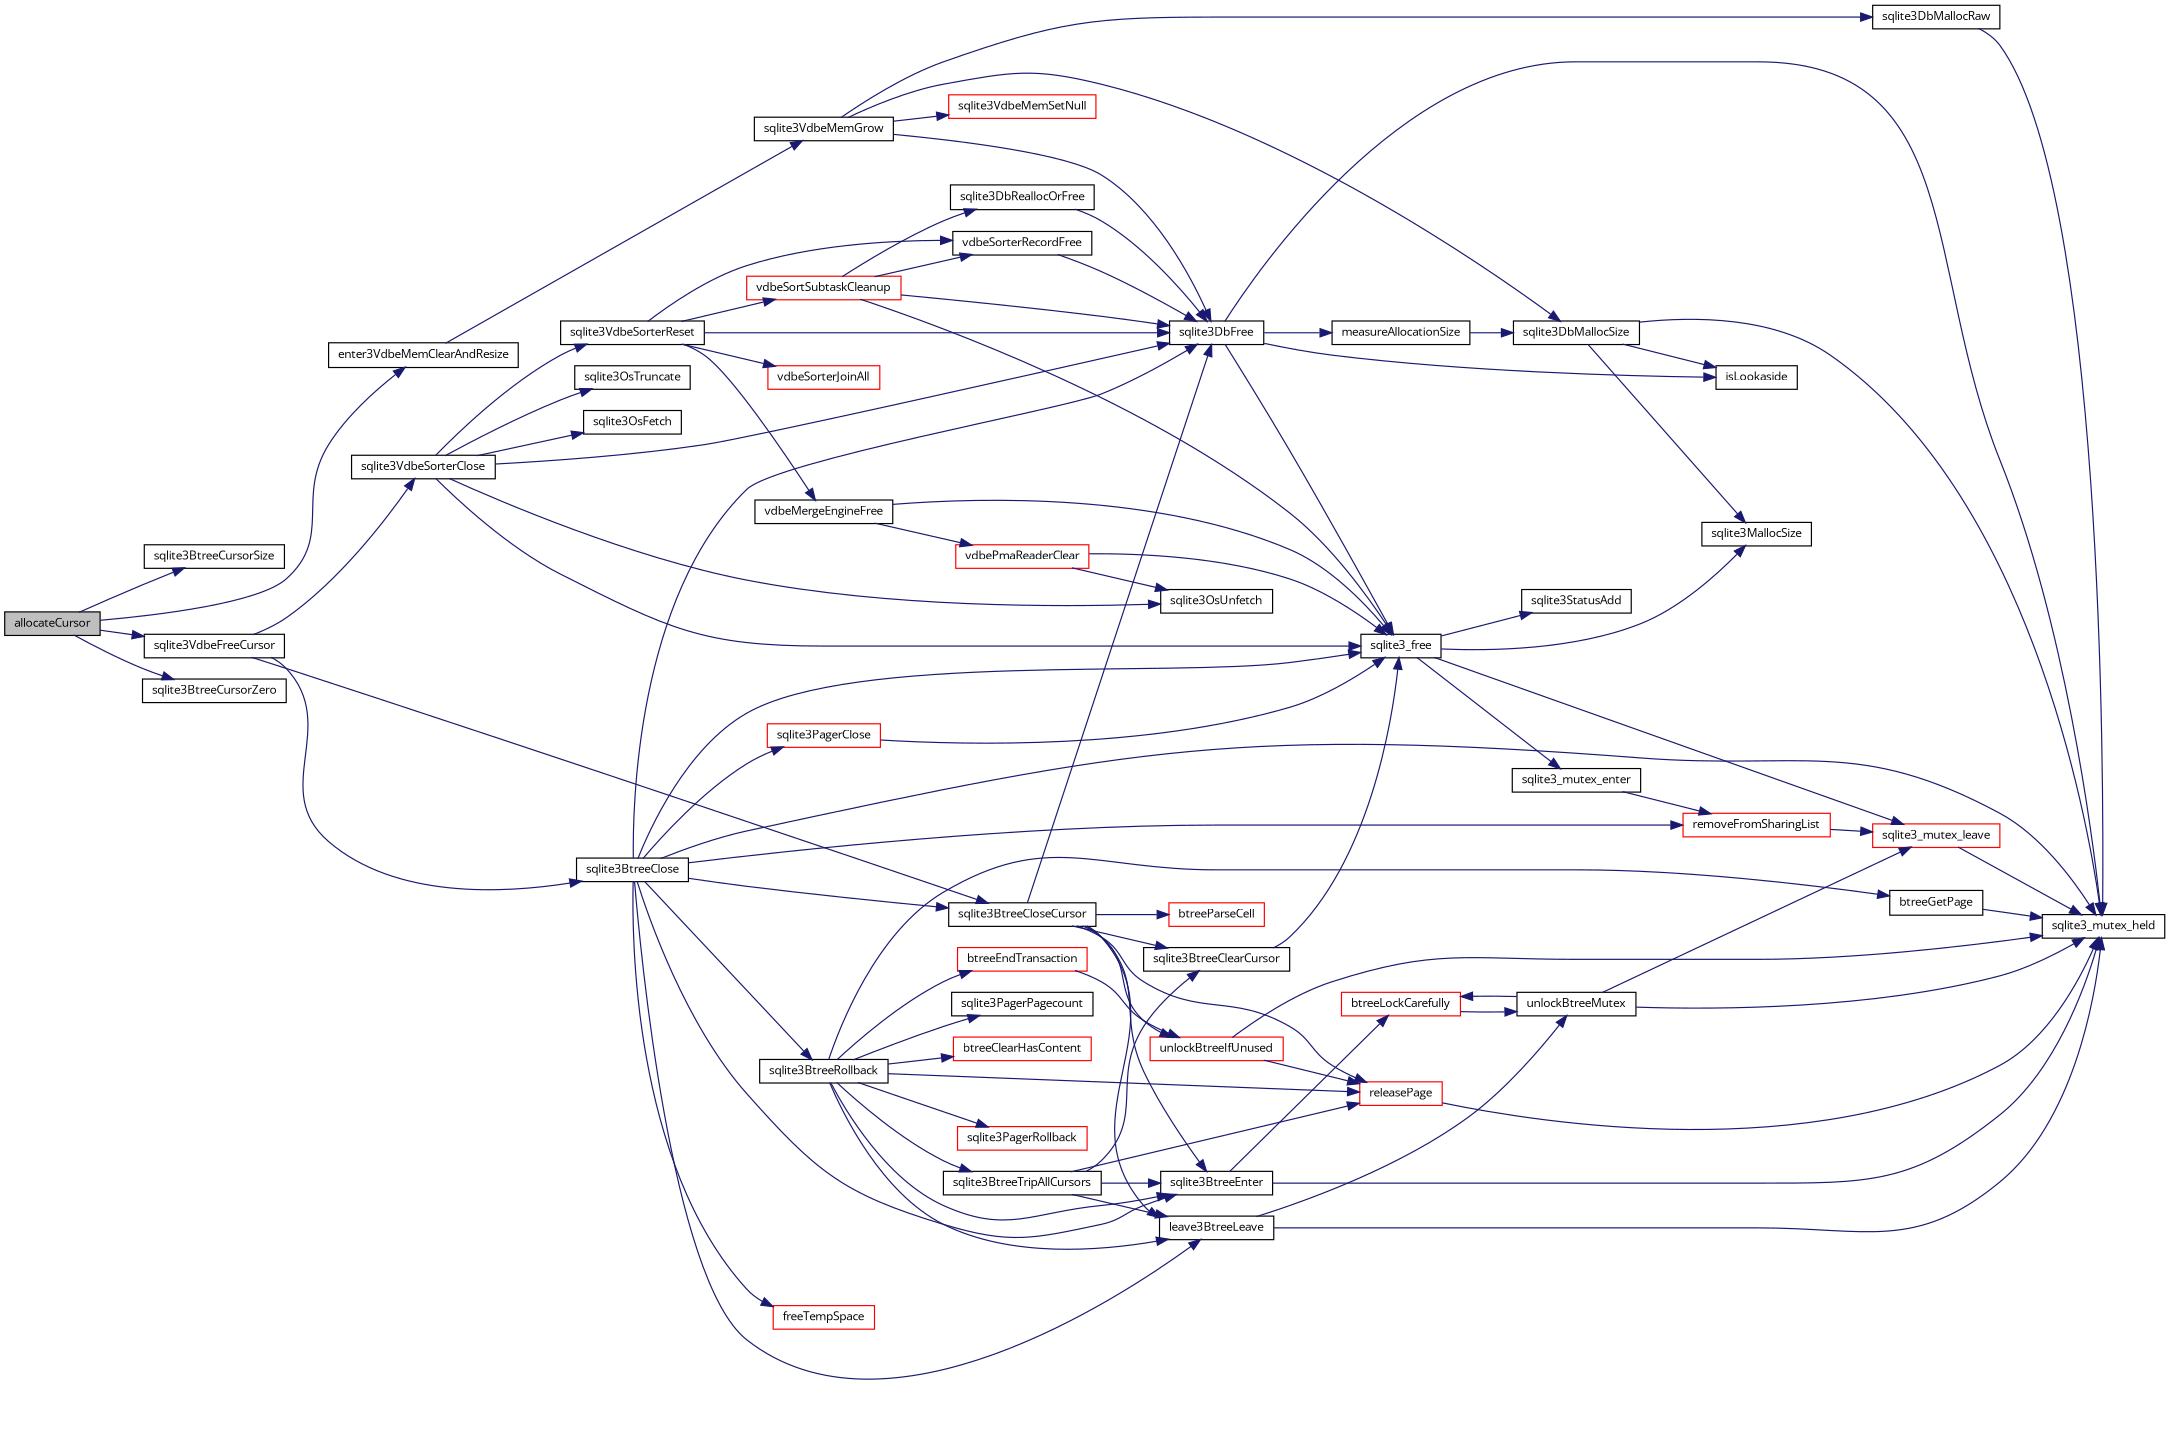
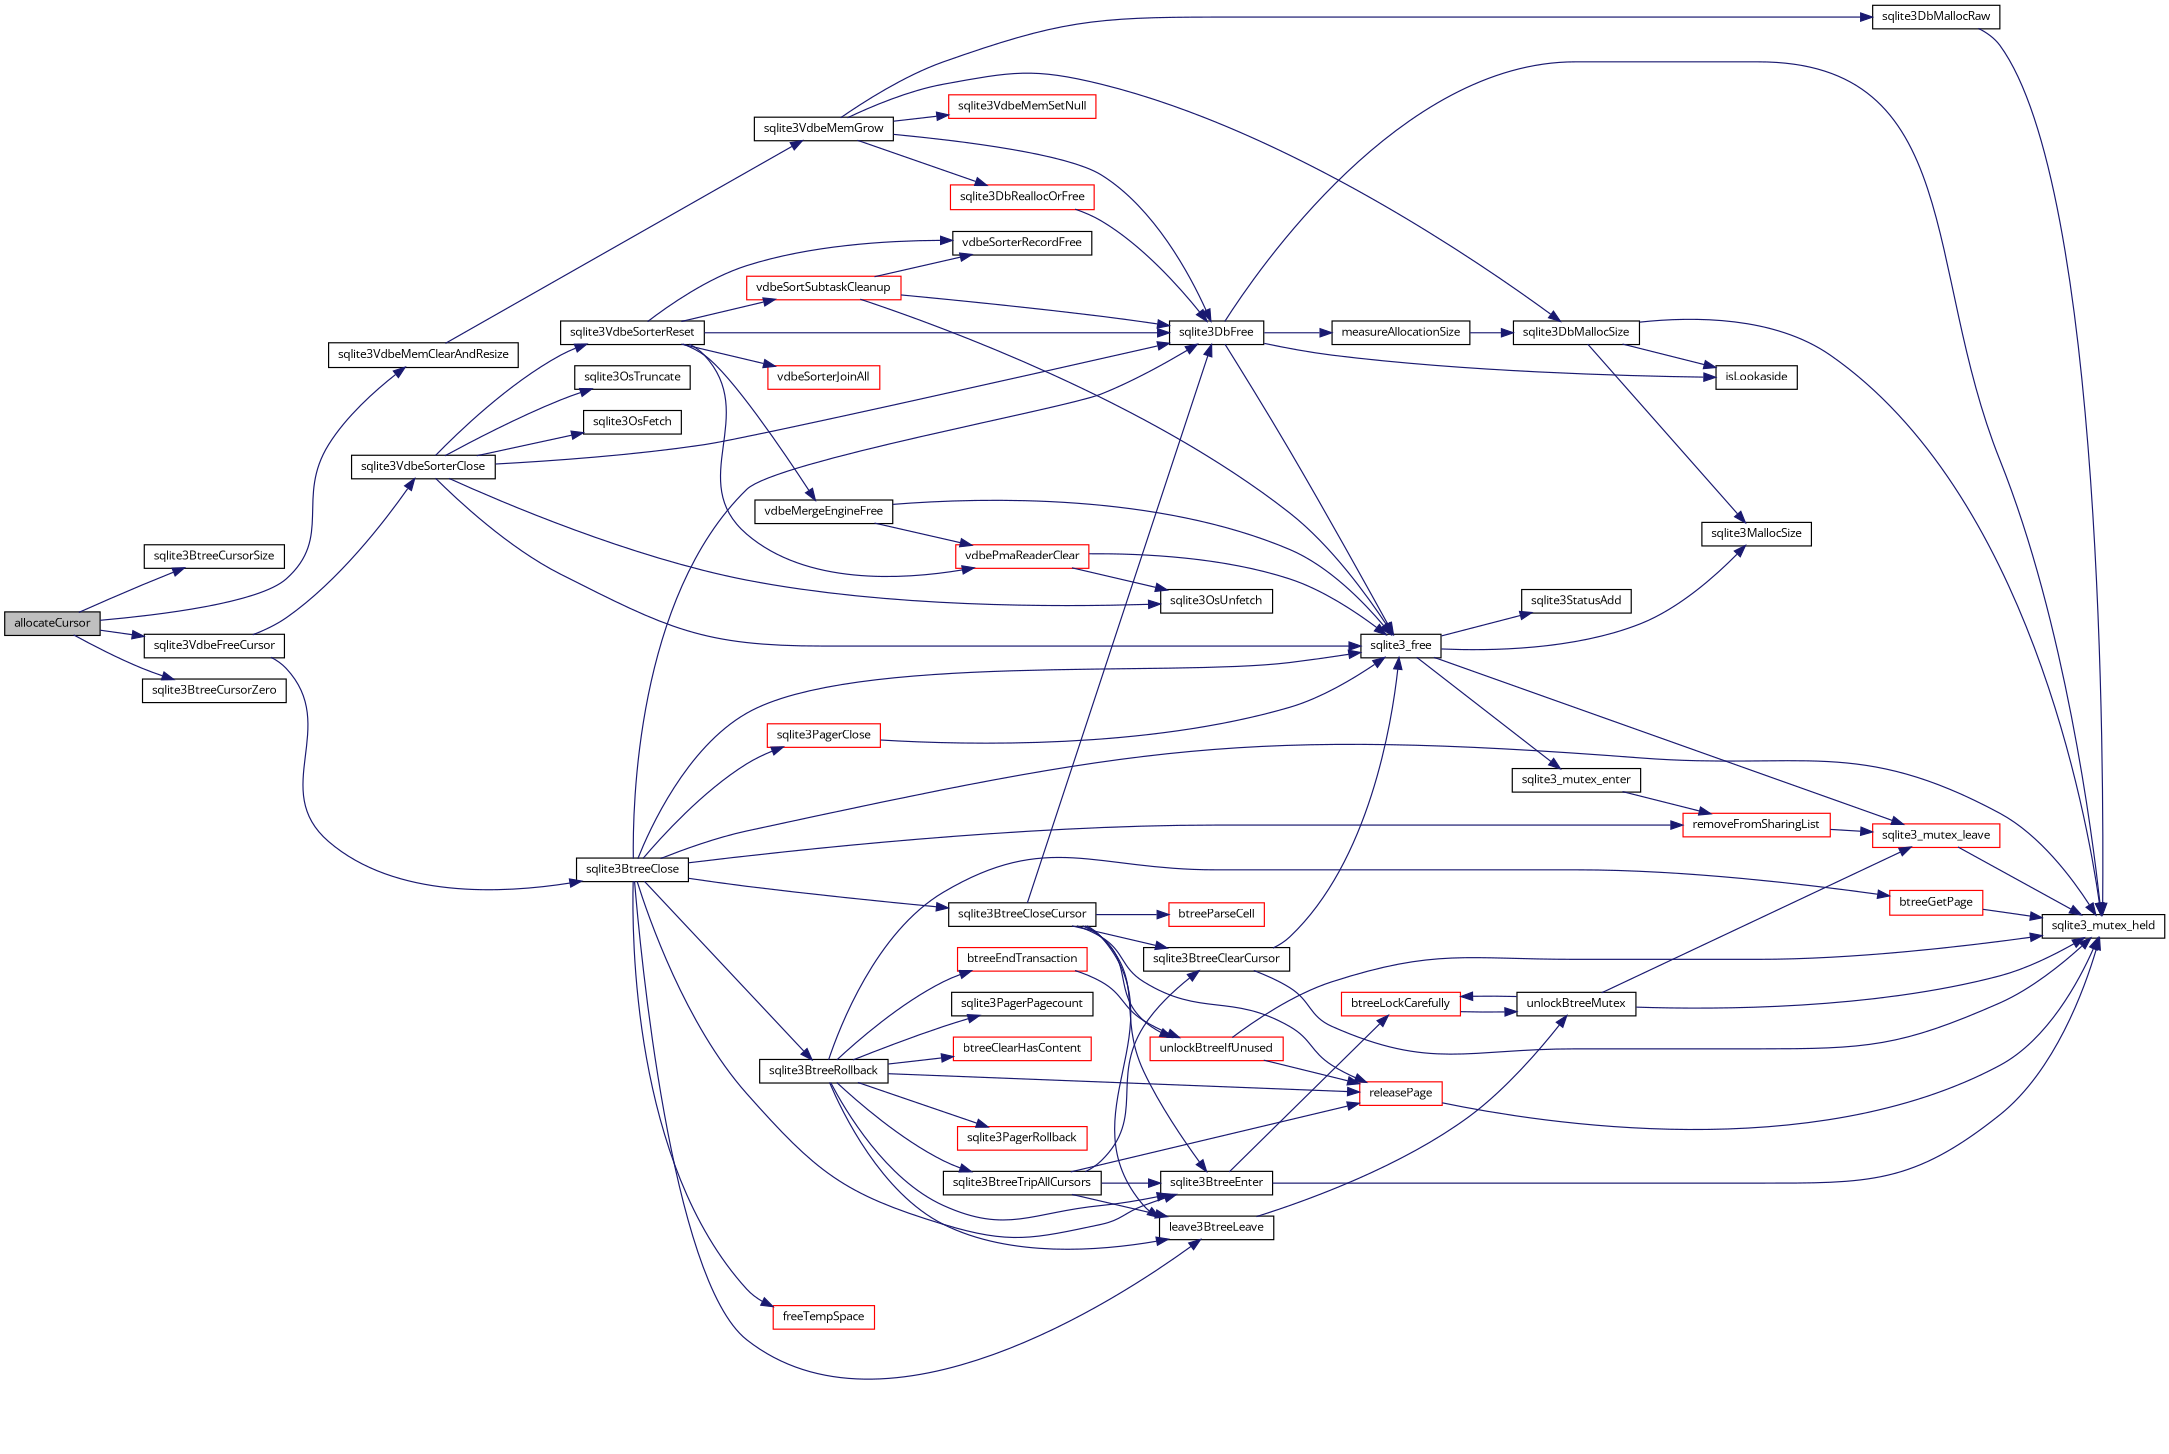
node "sqlite3DbReallocOrFree": color black -> red
edge "vdbeSortSubtaskCleanup" -> "sqlite3DbReallocOrFree": now "sqlite3VdbeMemGrow" -> "sqlite3DbReallocOrFree"
edge "vdbeSorterRecordFree" -> "sqlite3DbFree": removed
node "enter3VdbeMemClearAndResize": label "enter3VdbeMemClearAndResize" -> "sqlite3VdbeMemClearAndResize"
edge "sqlite3VdbeSorterReset" -> "vdbePmaReaderClear": added
edge "sqlite3VdbeFreeCursor" -> "sqlite3BtreeCloseCursor": removed
node "btreeGetPage": color black -> red
edge "leave3BtreeLeave" -> "sqlite3_mutex_held": now "sqlite3BtreeClearCursor" -> "sqlite3_mutex_held"
